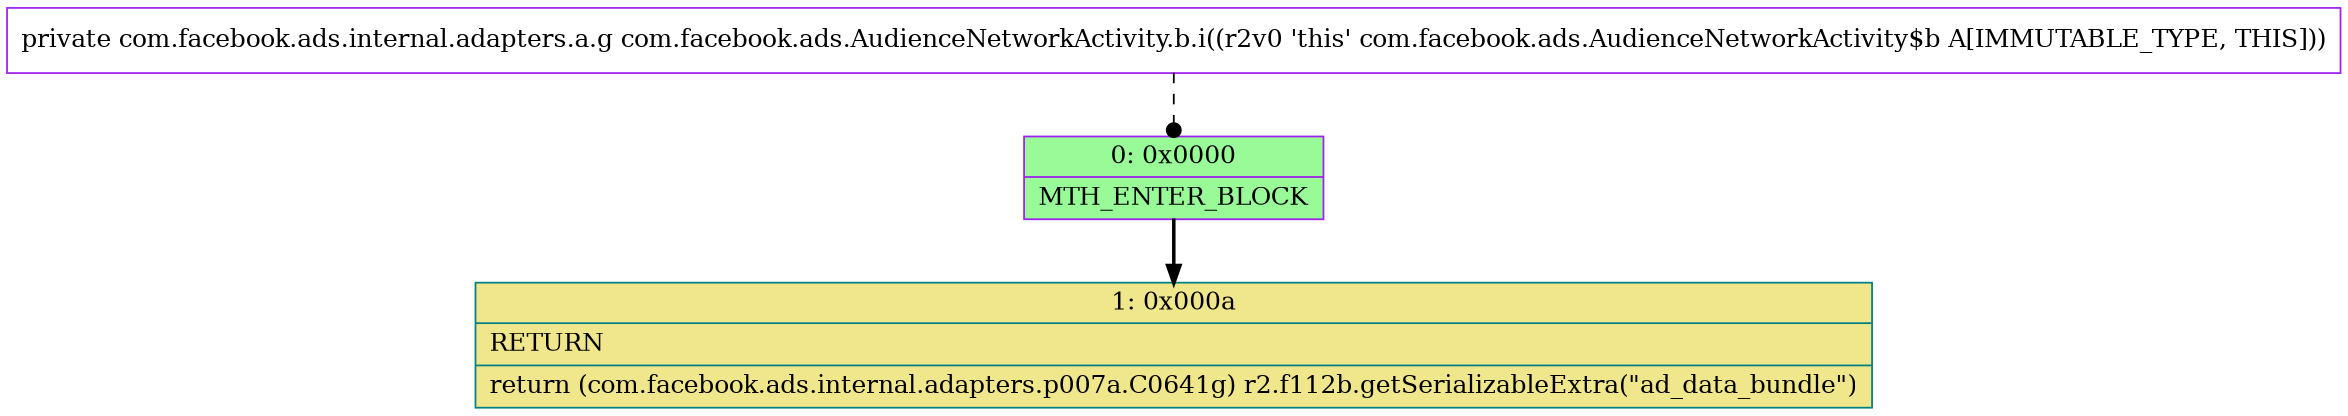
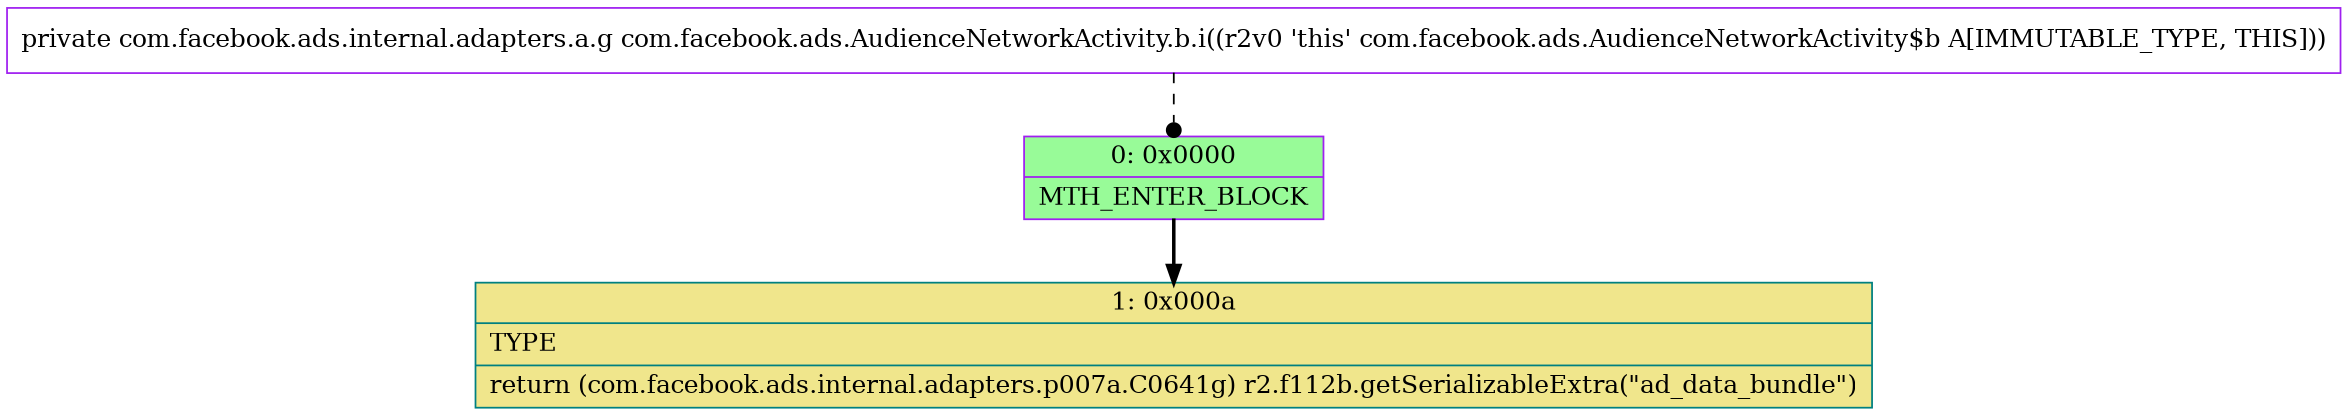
node "1: 0x000a": text "RETURN" -> "TYPE"
